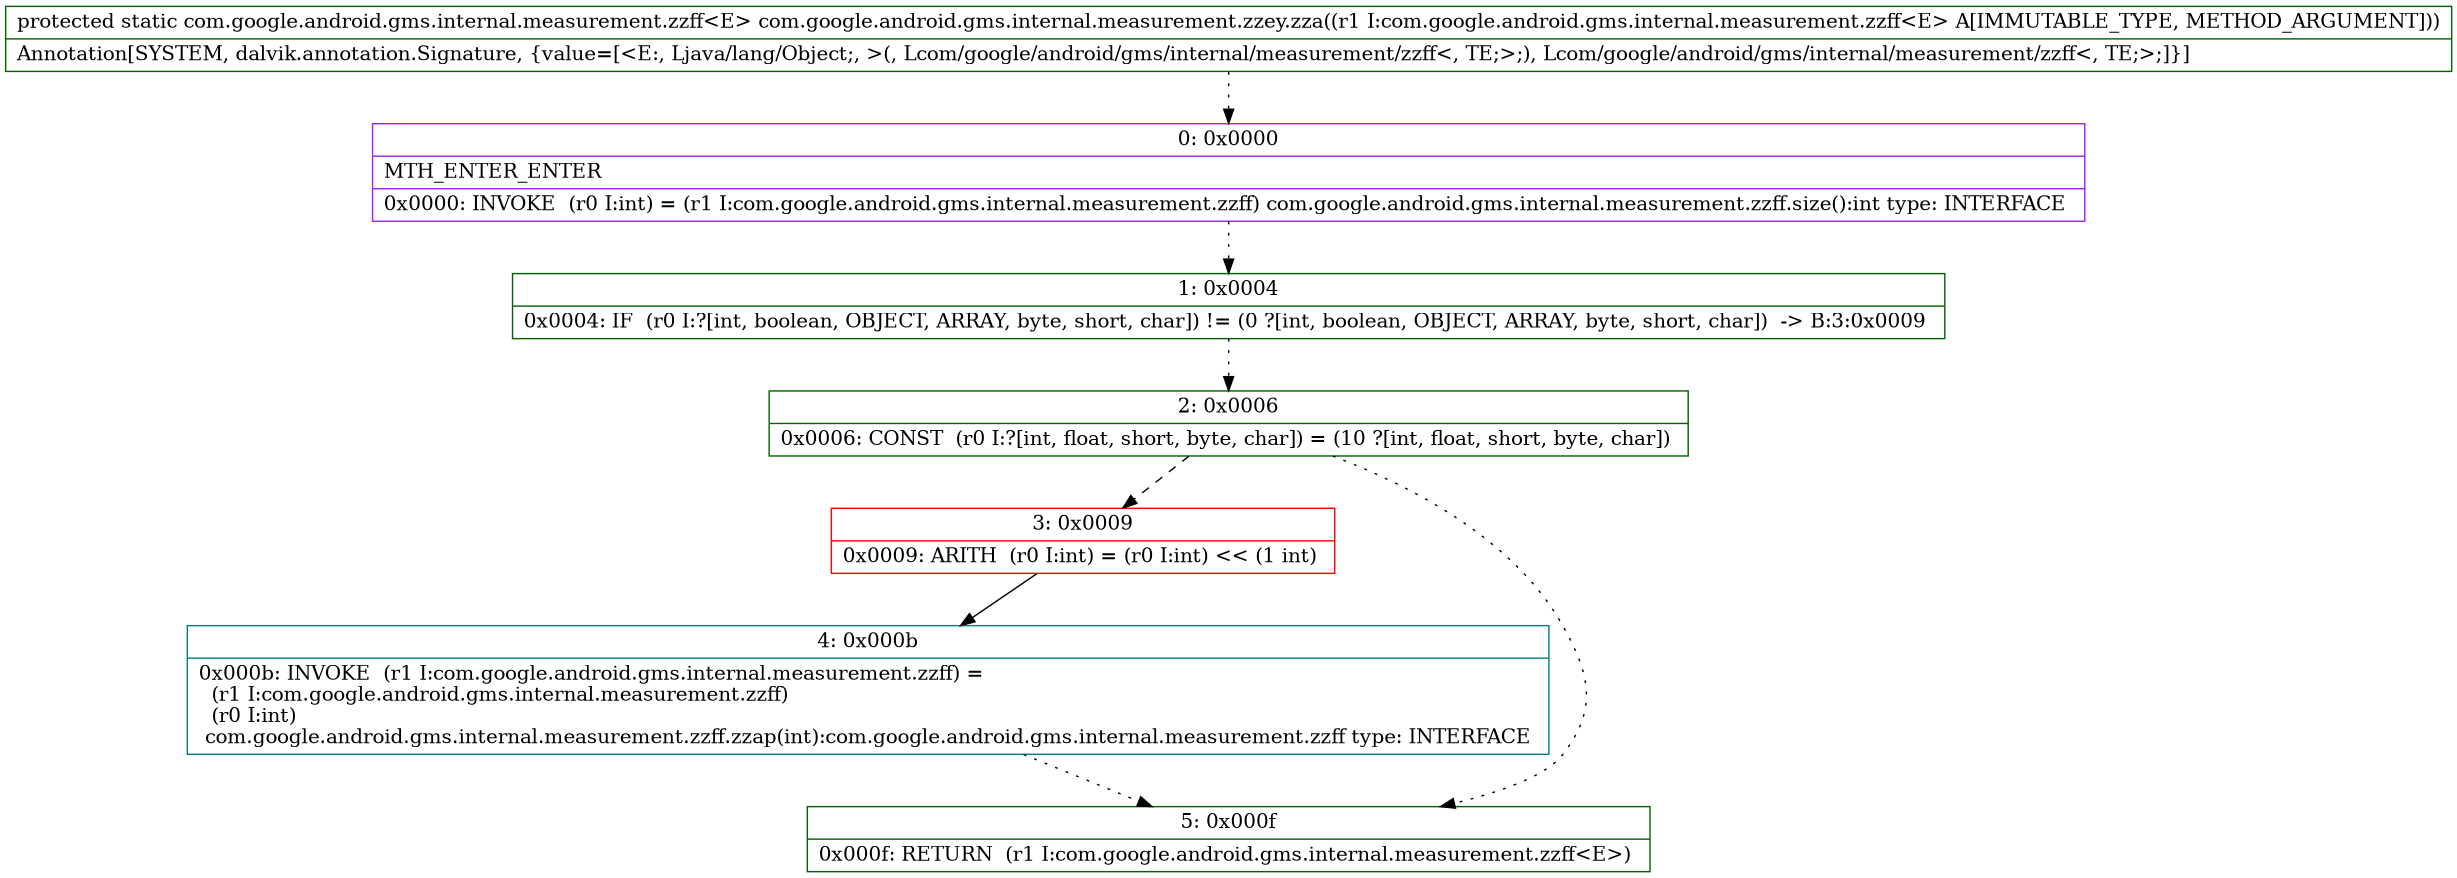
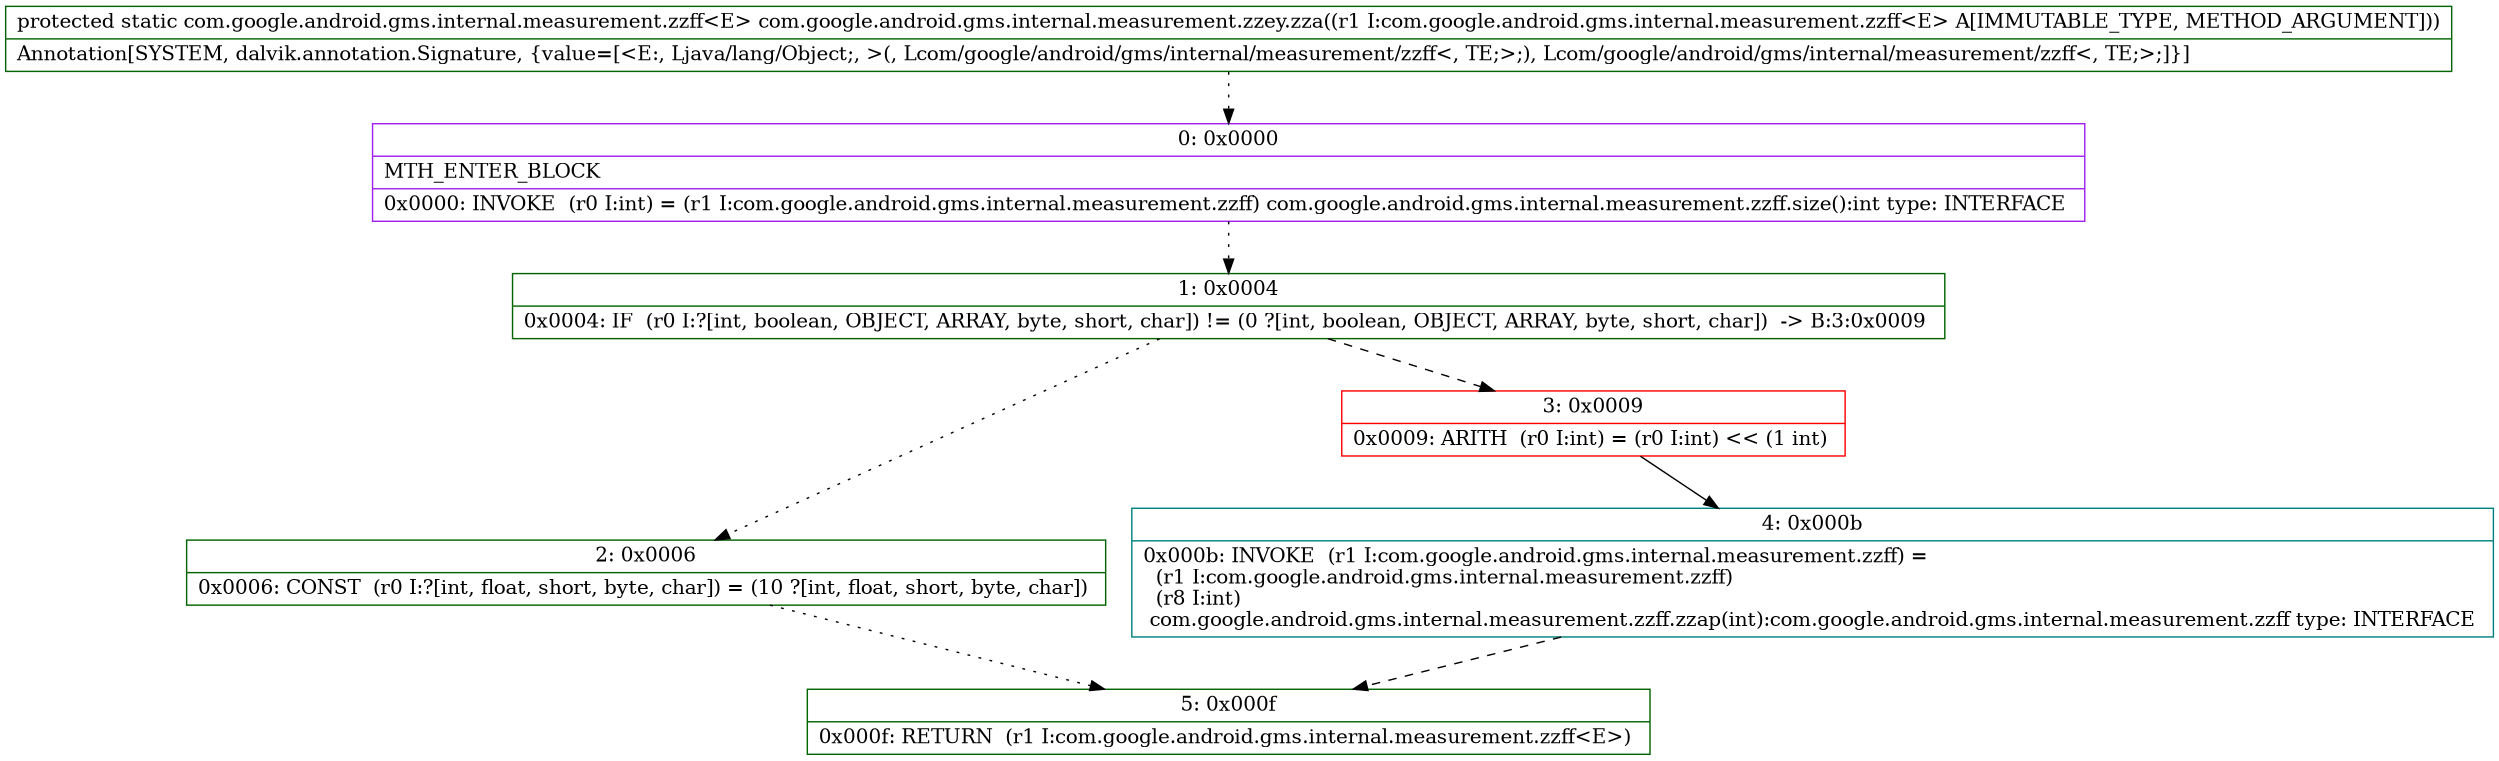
node "0: 0x0000": text "MTH_ENTER_ENTER" -> "MTH_ENTER_BLOCK"
edge "2: 0x0006" -> "3: 0x0009": now "1: 0x0004" -> "3: 0x0009"
node "4: 0x000b": text "(r0 I:int)" -> "(r8 I:int)"
edge "4: 0x000b" -> "5: 0x000f": style dotted -> dashed
